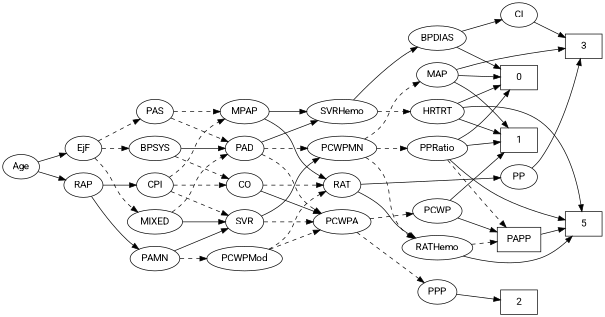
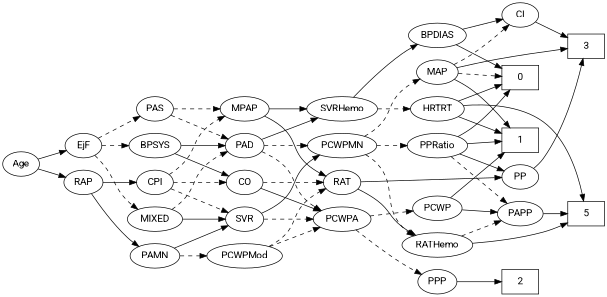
edge "MAP" -> "CI": added
edge "MAP" -> "0": style solid -> dashed
edge "BPSYS" -> "CO": style dashed -> solid
edge "PPRatio" -> "5": now "PPRatio" -> "PP"
node "PAPP": shape box -> ellipse
